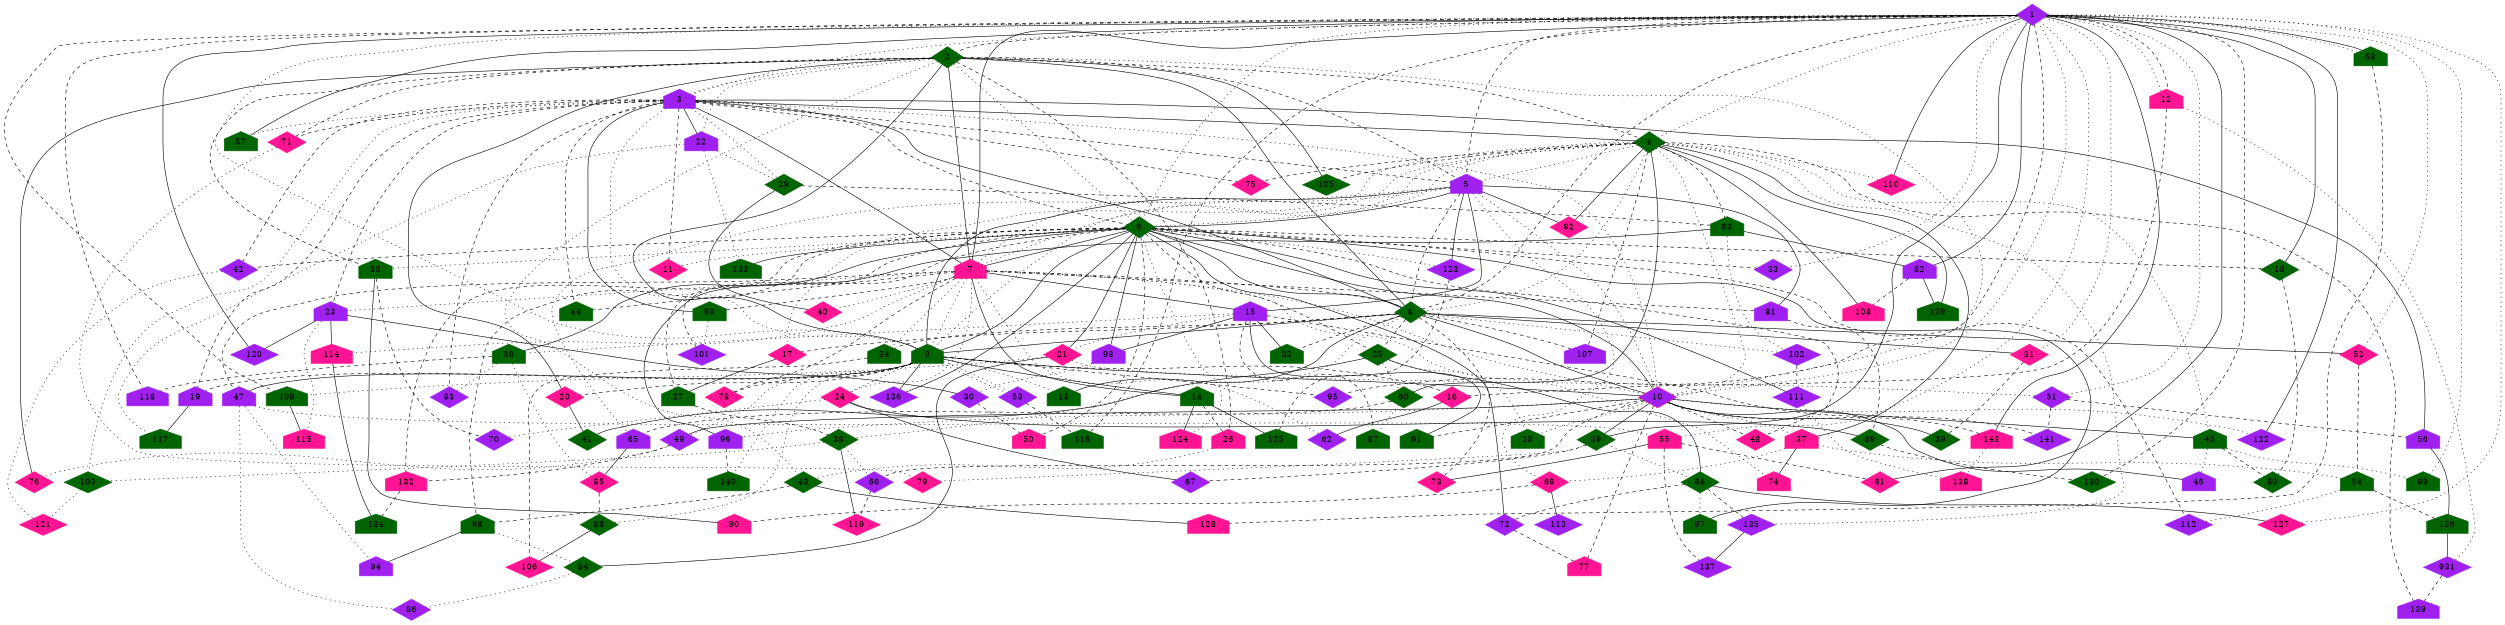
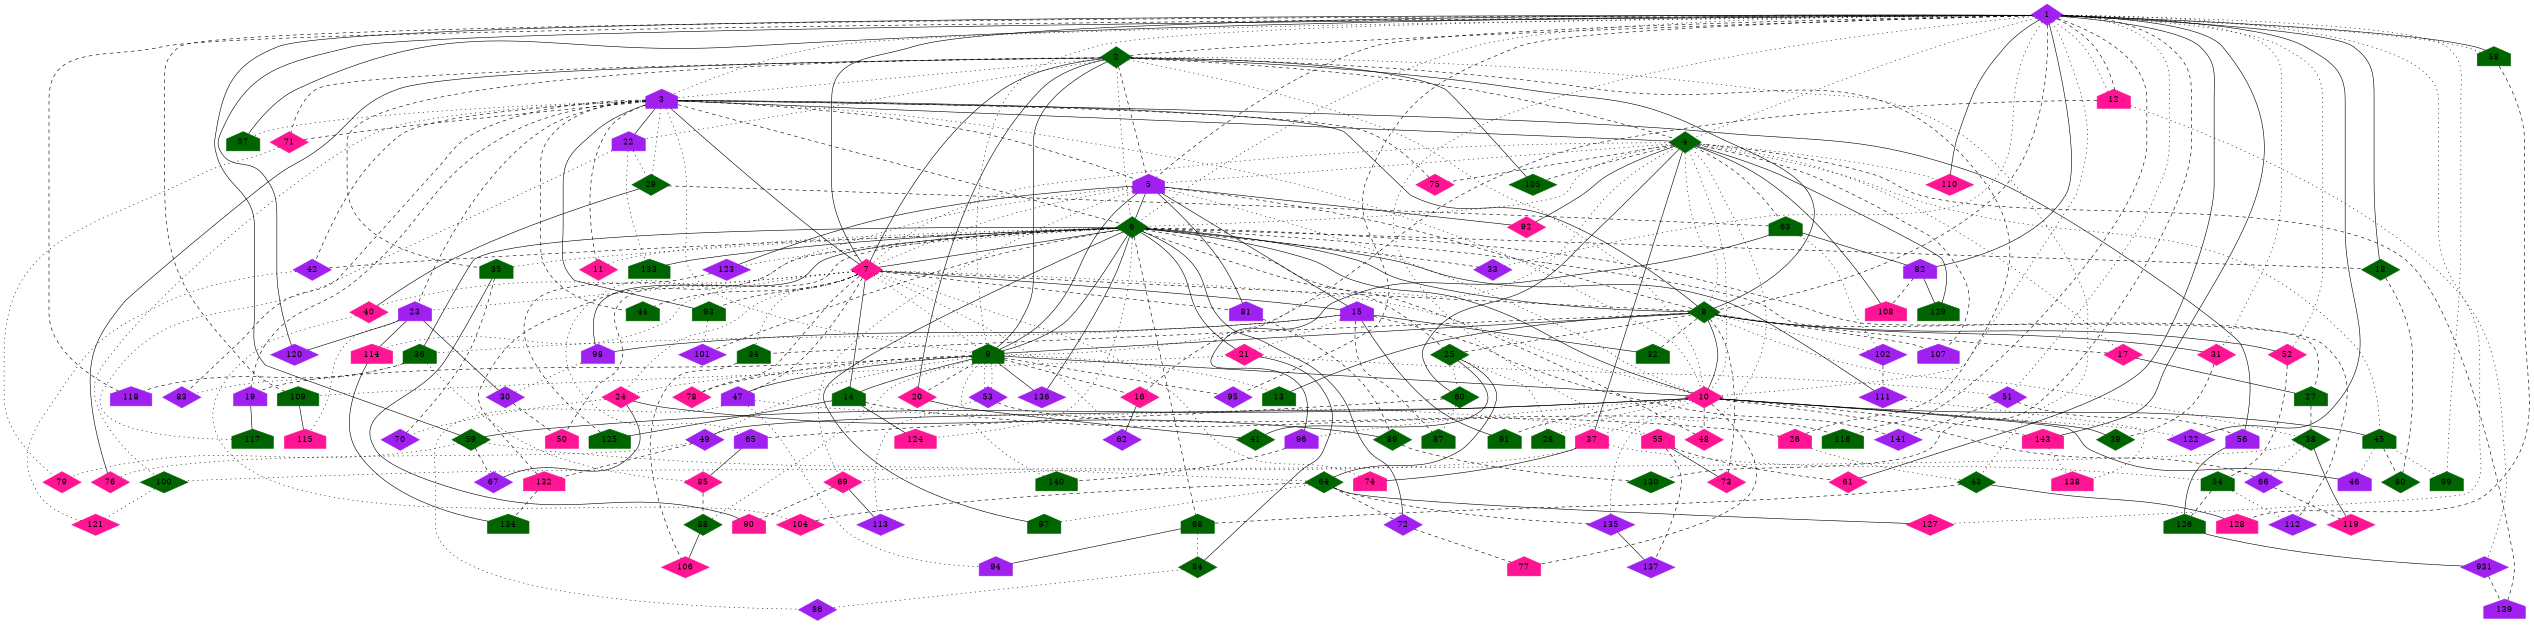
node "7": shape house -> diamond
node "10": fillcolor purple -> deeppink
edge "53" -- "113": added
node "104": added
